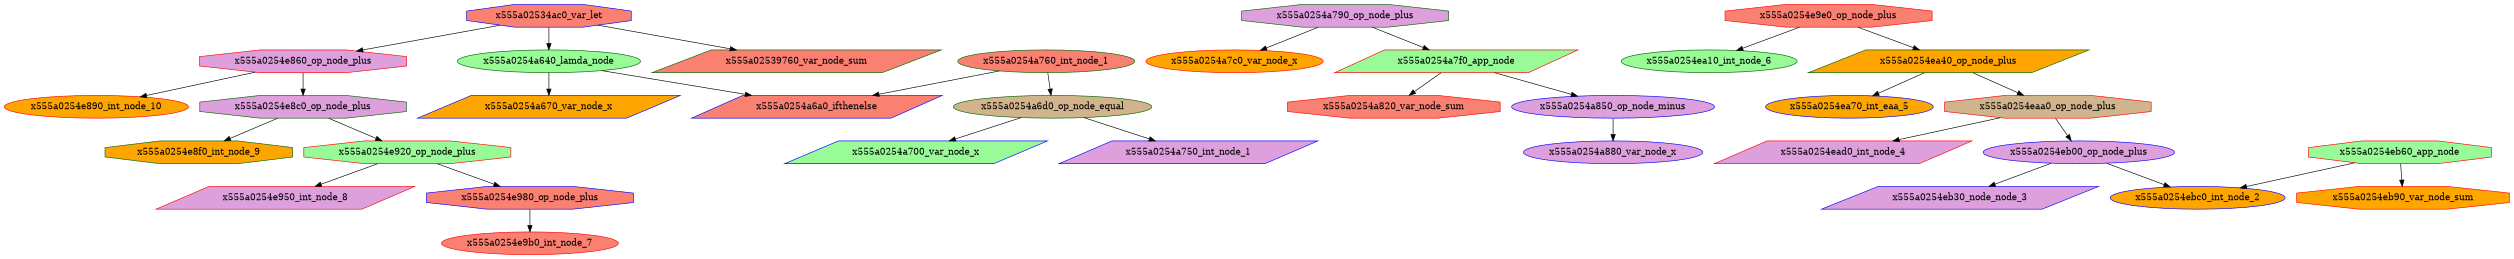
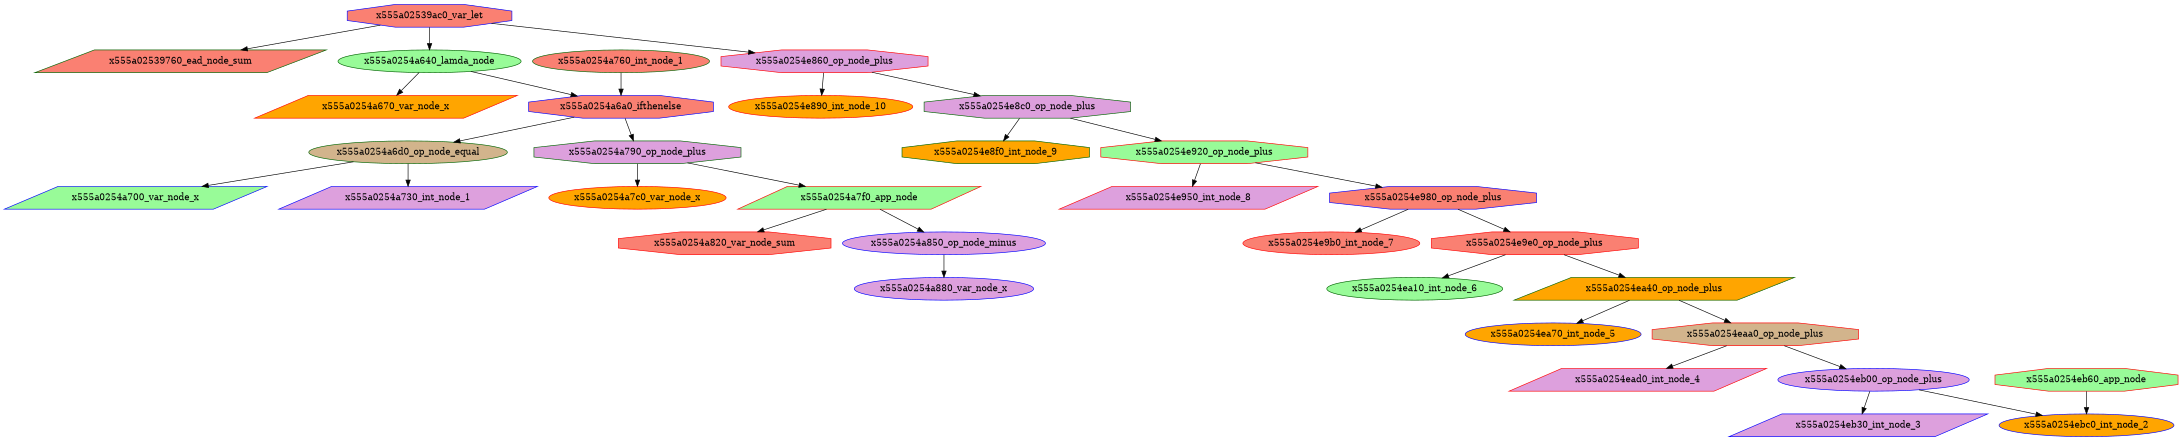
node "x555a02534ac0_var_let": label "x555a02534ac0_var_let" -> "x555a02539ac0_var_let"
node "x555a02539760_var_node_sum": label "x555a02539760_var_node_sum" -> "x555a02539760_ead_node_sum"
edge "x555a0254a760_int_node_1" -> "x555a0254a6d0_op_node_equal": now "x555a0254a6a0_ifthenelse" -> "x555a0254a6d0_op_node_equal"
node "x555a0254a670_var_node_x": color blue -> red
node "x555a0254a6a0_ifthenelse": shape parallelogram -> octagon
node "x555a0254ea70_int_eaa_5": label "x555a0254ea70_int_eaa_5" -> "x555a0254ea70_int_node_5"
edge "x555a0254a6a0_ifthenelse" -> "x555a0254a790_op_node_plus": added
node "x555a0254a750_int_node_1": label "x555a0254a750_int_node_1" -> "x555a0254a730_int_node_1"
node "x555a0254eb30_node_node_3": label "x555a0254eb30_node_node_3" -> "x555a0254eb30_int_node_3"
node "x555a0254eb90_var_node_sum": removed
edge "x555a0254e980_op_node_plus" -> "x555a0254e9e0_op_node_plus": added
